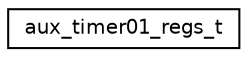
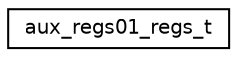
node "aux_timer01_regs_t": label "aux_timer01_regs_t" -> "aux_regs01_regs_t"
